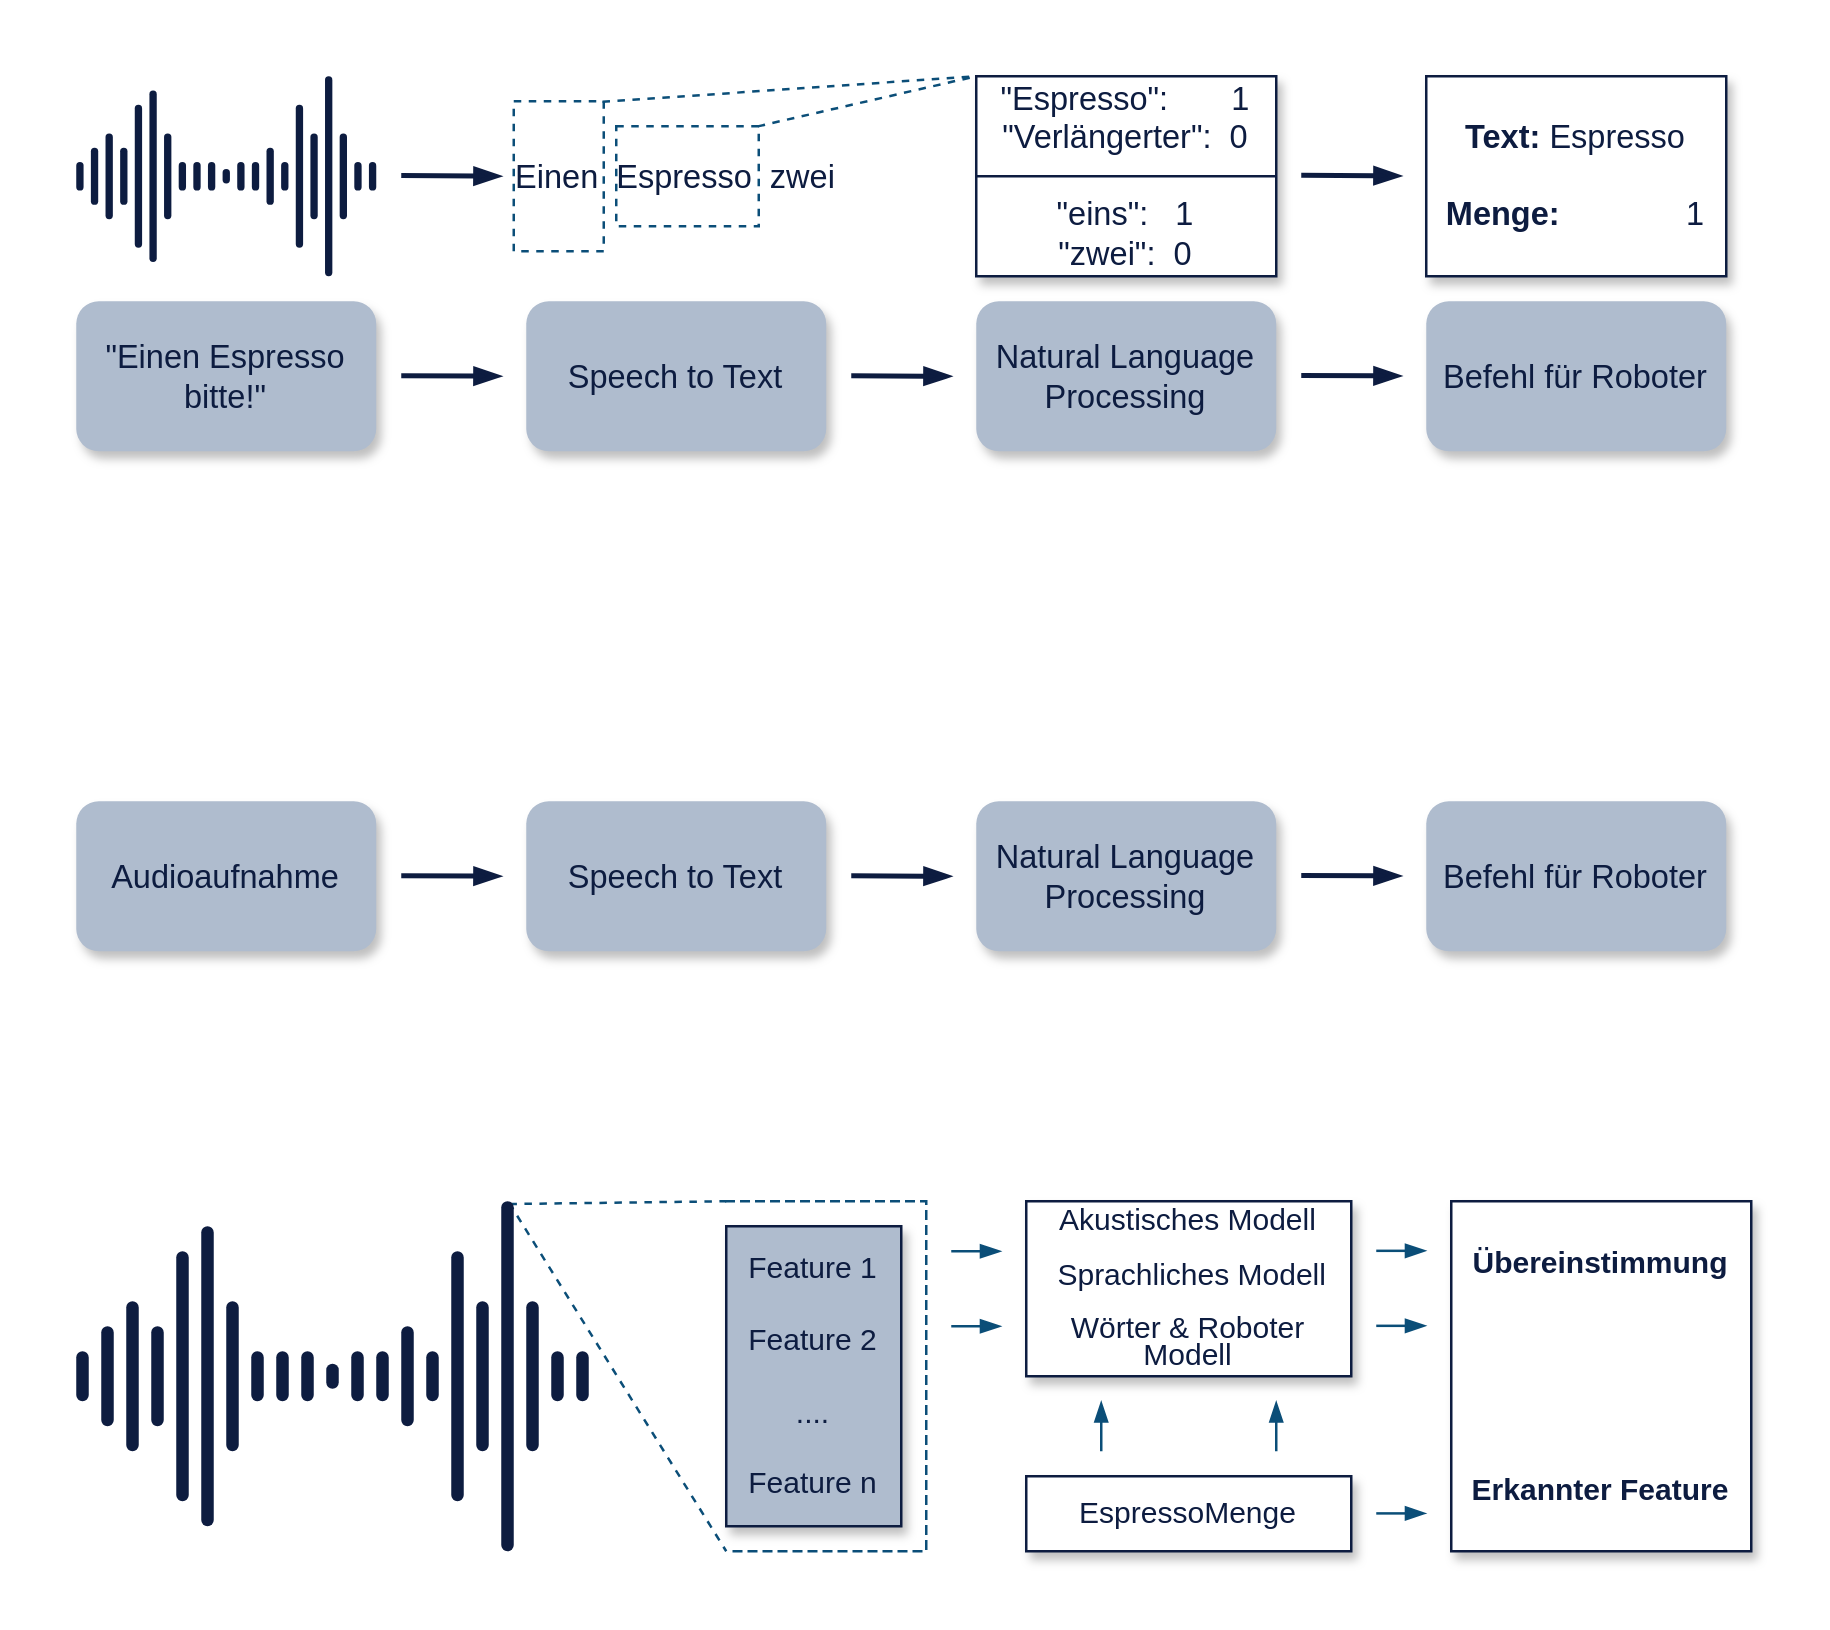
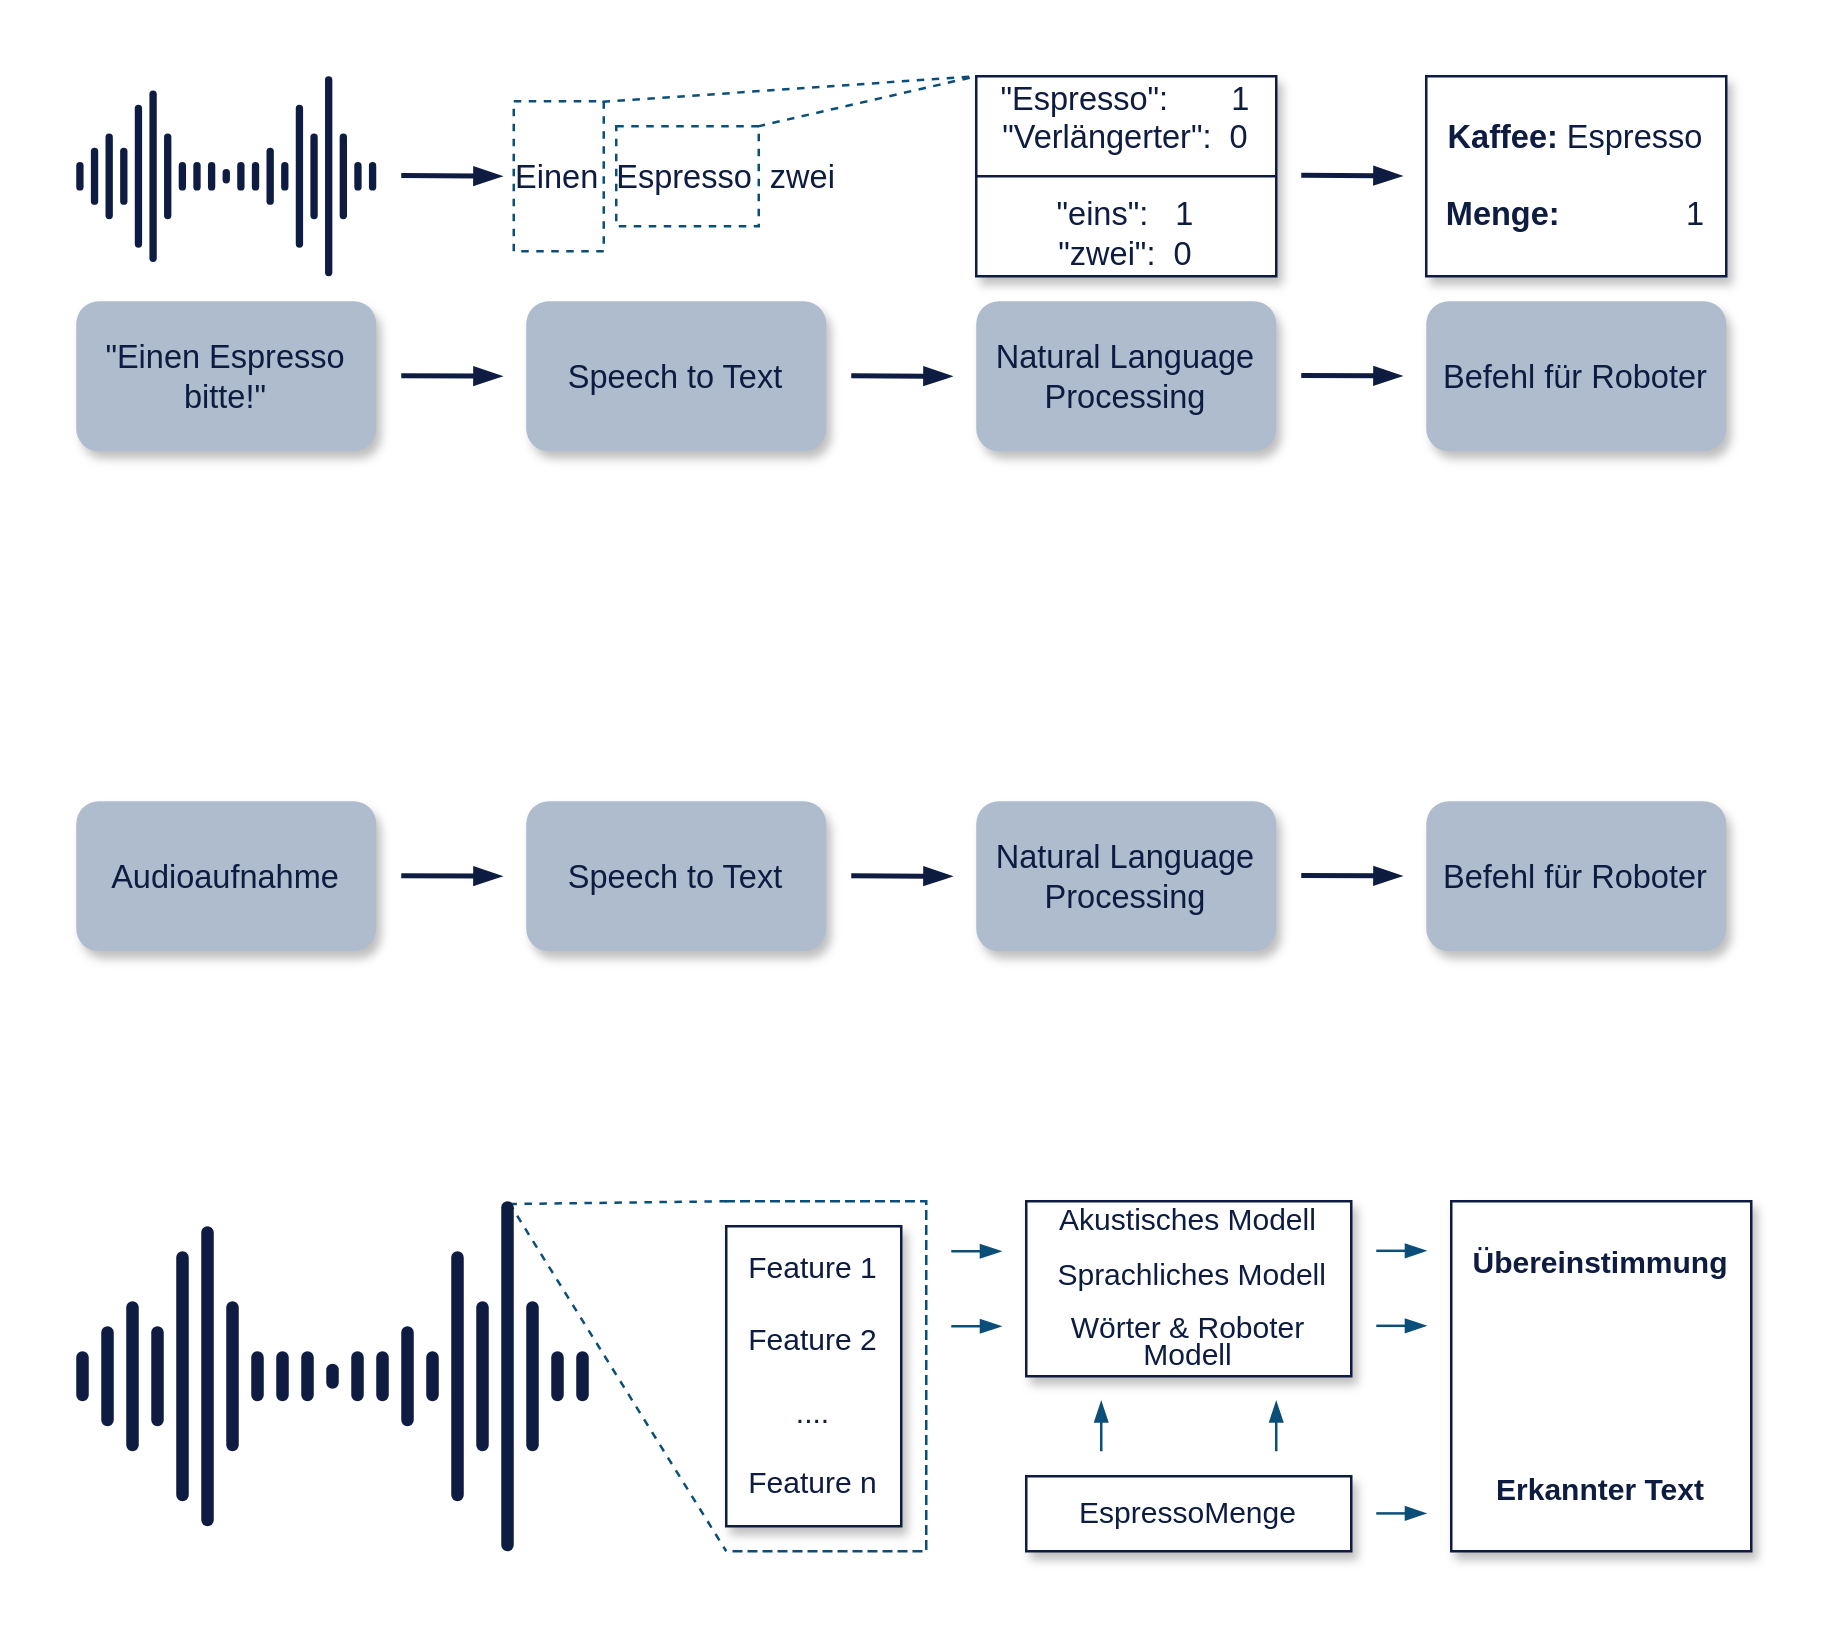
node "Text: EspressoMenge: 1": label "Text: EspressoMenge: 1" -> "Kaffee: EspressoMenge: 1"
node "Feature 1 Feature 2 .... Feature n": fillcolor #afbcce -> #ffffff
node "Übereinstimmung Erkannter Feature": label "Übereinstimmung Erkannter Feature" -> "Übereinstimmung Erkannter Text"
